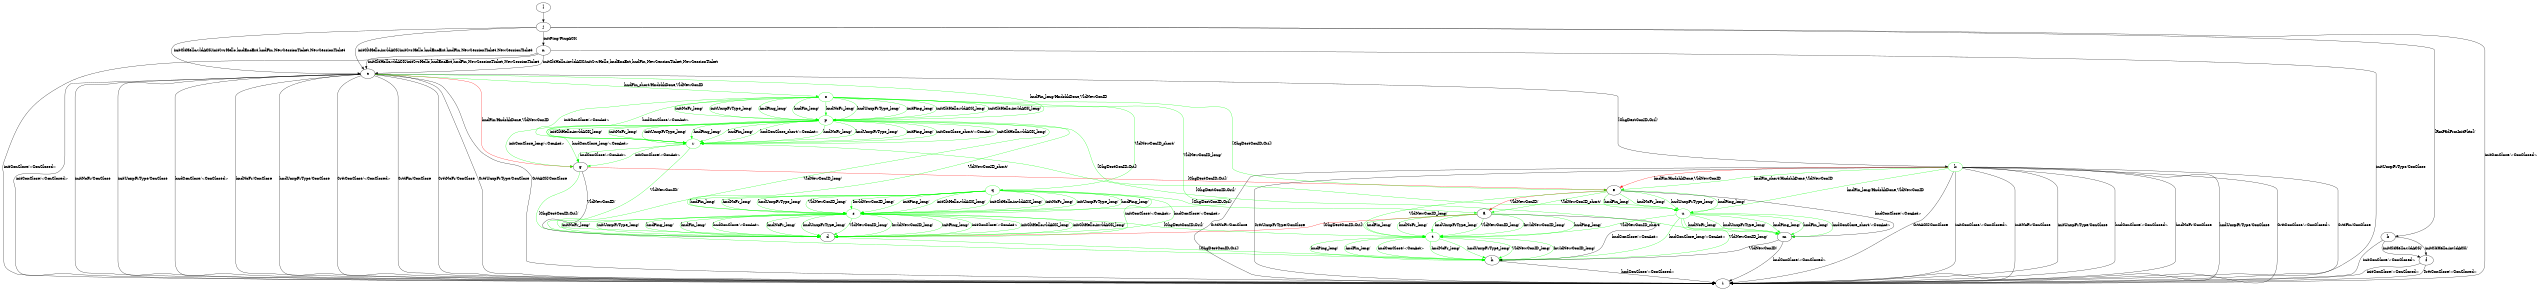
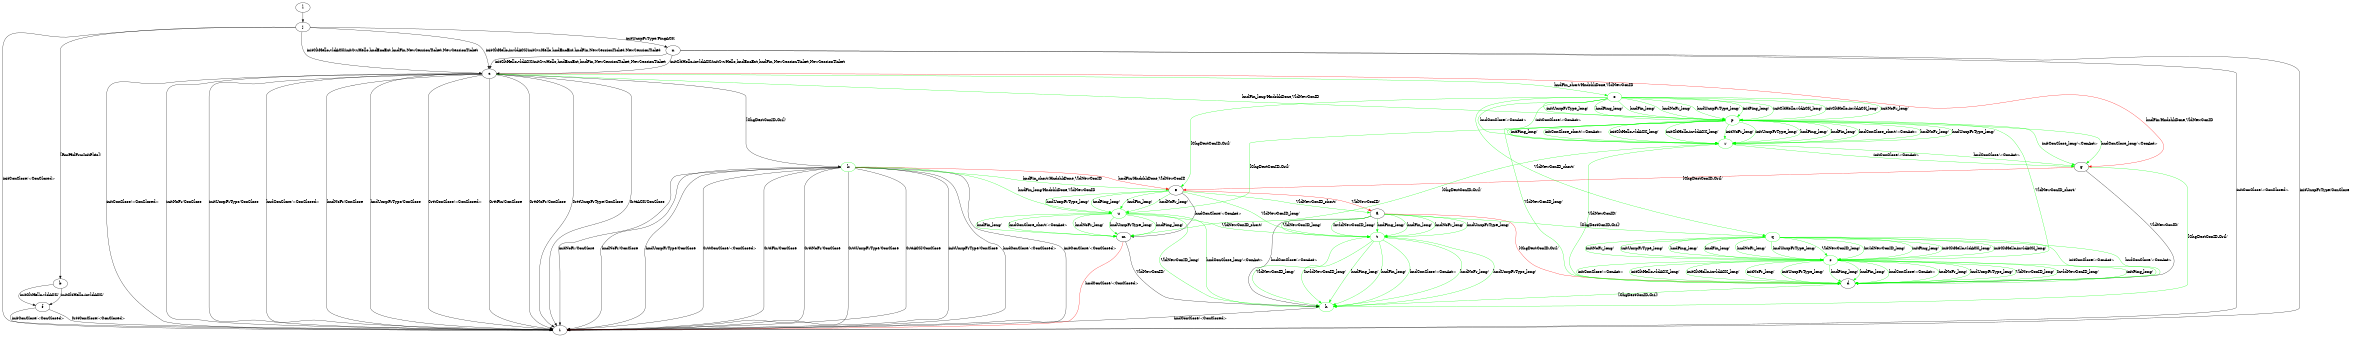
edge "j" -> "n": label "initPing/PingACK " -> "initUnxpFrType/PingACK "
edge "o" -> "s": removed, label "VldNewConID_long/"
edge "q" -> "a": reversed
edge "s" -> "t": removed, label "[ChgDestConID-Ori]/"
node "h": color black -> green
edge "m" -> "i": color black -> red
edge "b" -> "i": removed, label "initConClose/<ConClosed>"
